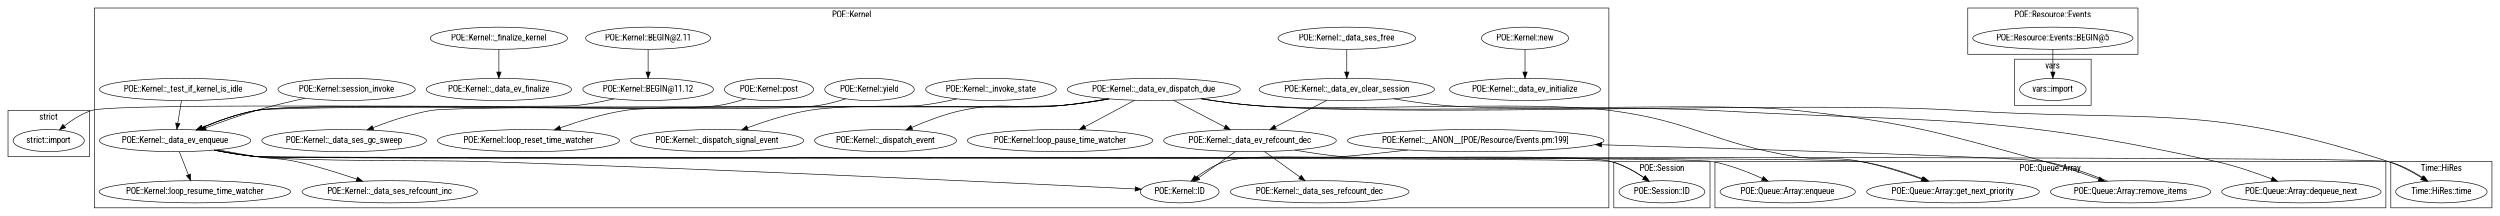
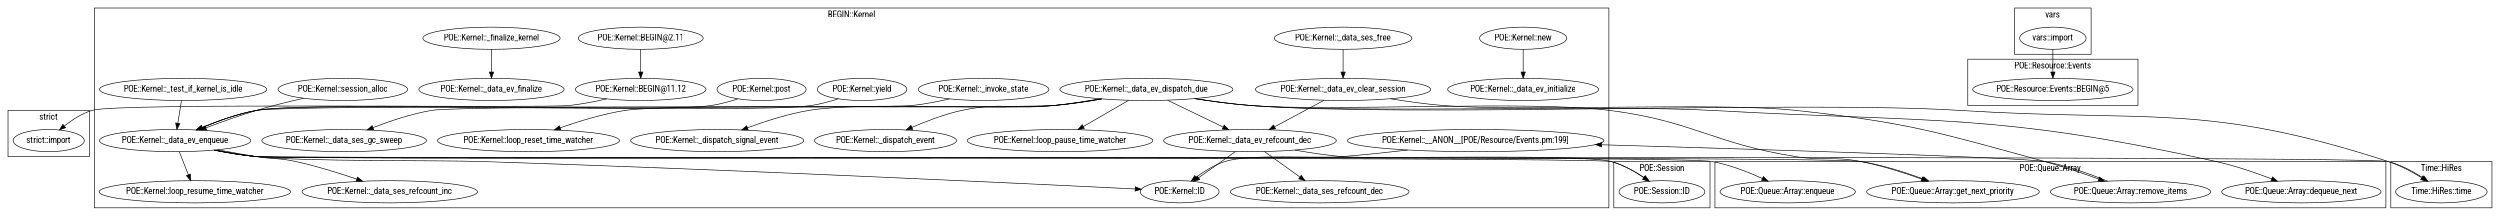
cluster "POE::Kernel": label "POE::Kernel" -> "BEGIN::Kernel"
edge "POE::Resource::Events::BEGIN@5" -> "vars::import": reversed
node "POE::Kernel::session_invoke": label "POE::Kernel::session_invoke" -> "POE::Kernel::session_alloc"
